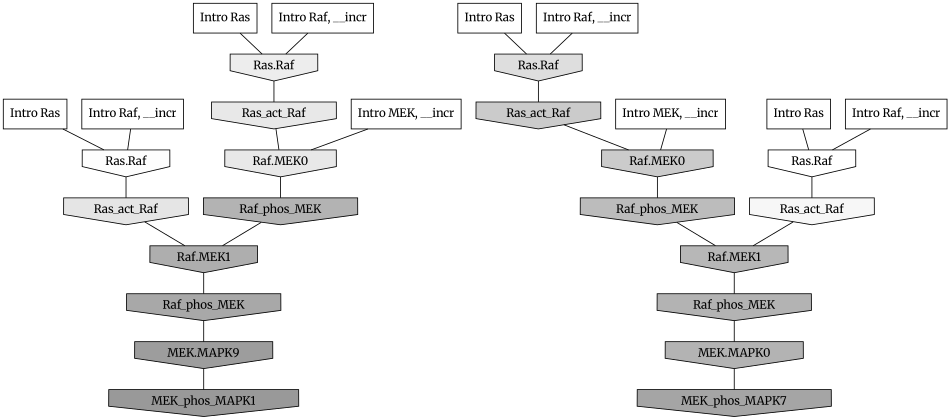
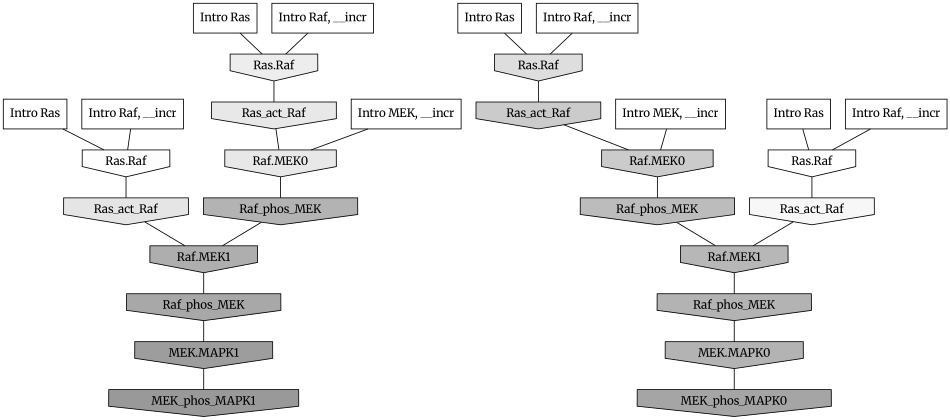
node "MEK.MAPK9": label "MEK.MAPK9" -> "MEK.MAPK1"
node "MEK_phos_MAPK7": label "MEK_phos_MAPK7" -> "MEK_phos_MAPK0"
